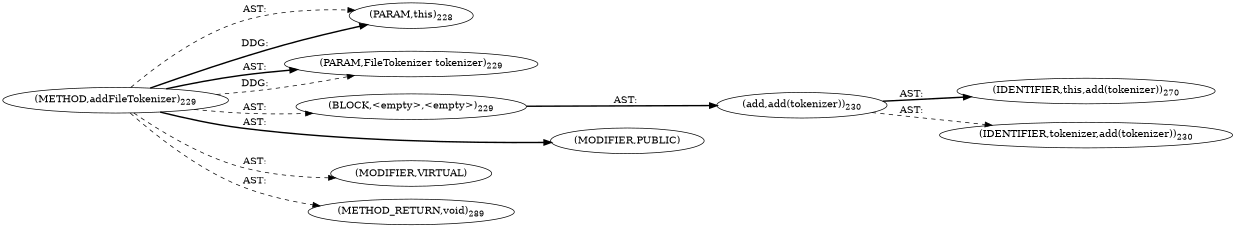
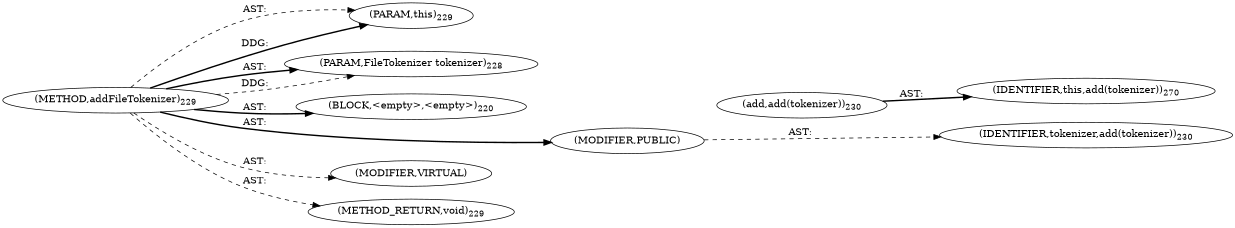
node "(PARAM,this)": text "228" -> "229"
node "(PARAM,FileTokenizer tokenizer)": text "229" -> "228"
node "(BLOCK,<empty>,<empty>)": text "229" -> "220"
edge "(BLOCK,<empty>,<empty>)" -> "(add,add(tokenizer))": removed, label "AST:"
edge "(METHOD,addFileTokenizer)" -> "(BLOCK,<empty>,<empty>)": style dashed -> bold
edge "(add,add(tokenizer))" -> "(IDENTIFIER,tokenizer,add(tokenizer))": now "(MODIFIER,PUBLIC)" -> "(IDENTIFIER,tokenizer,add(tokenizer))"
node "(METHOD_RETURN,void)": text "289" -> "229"
